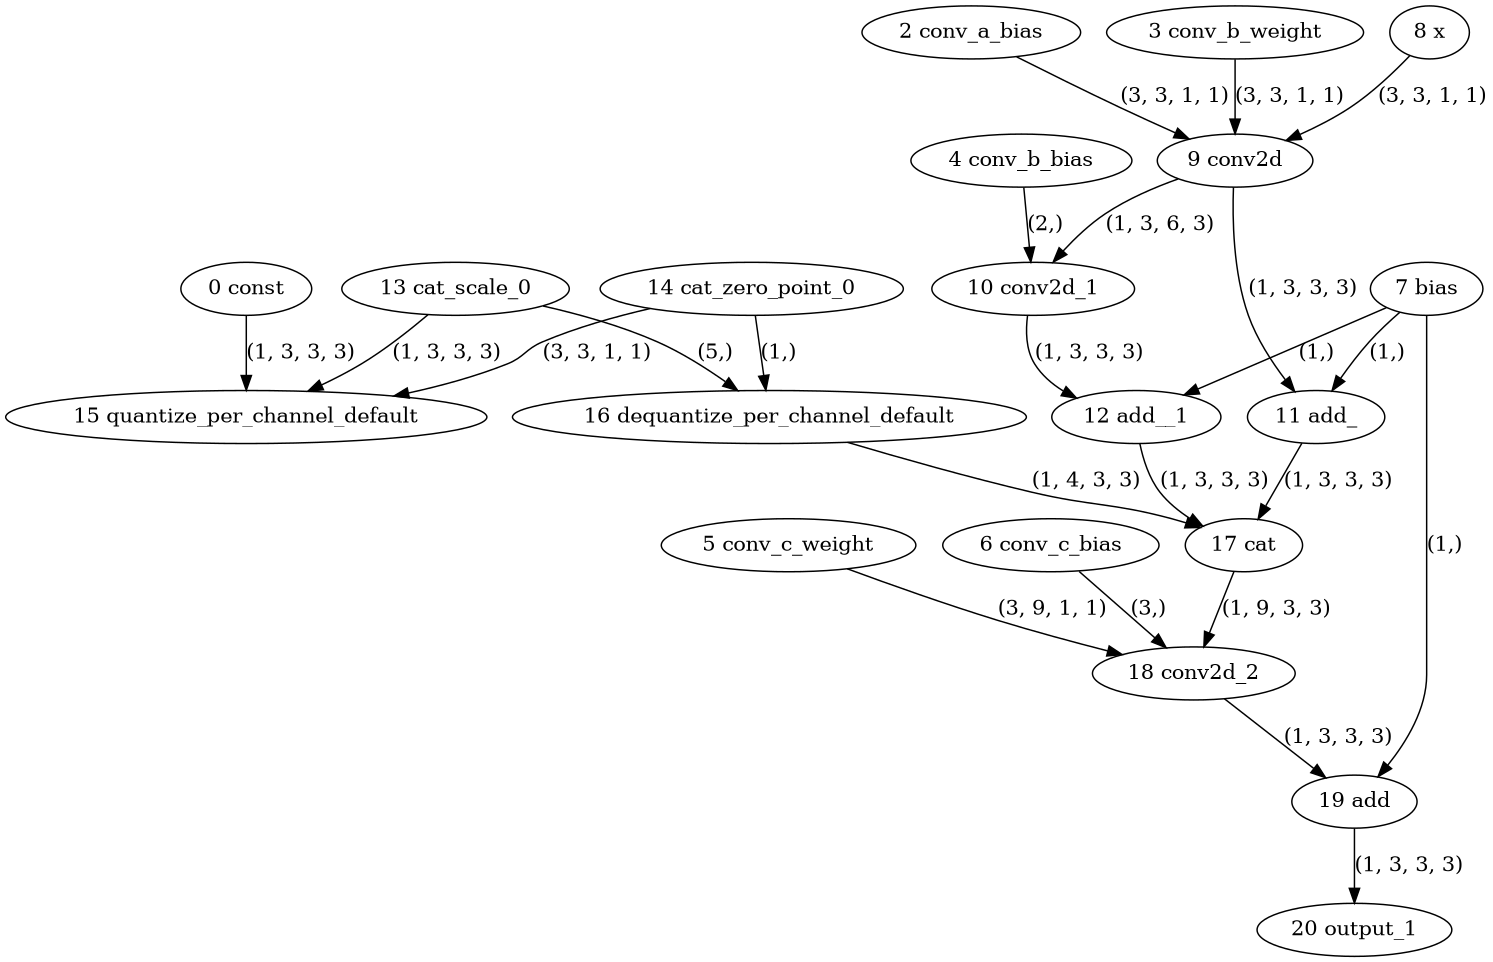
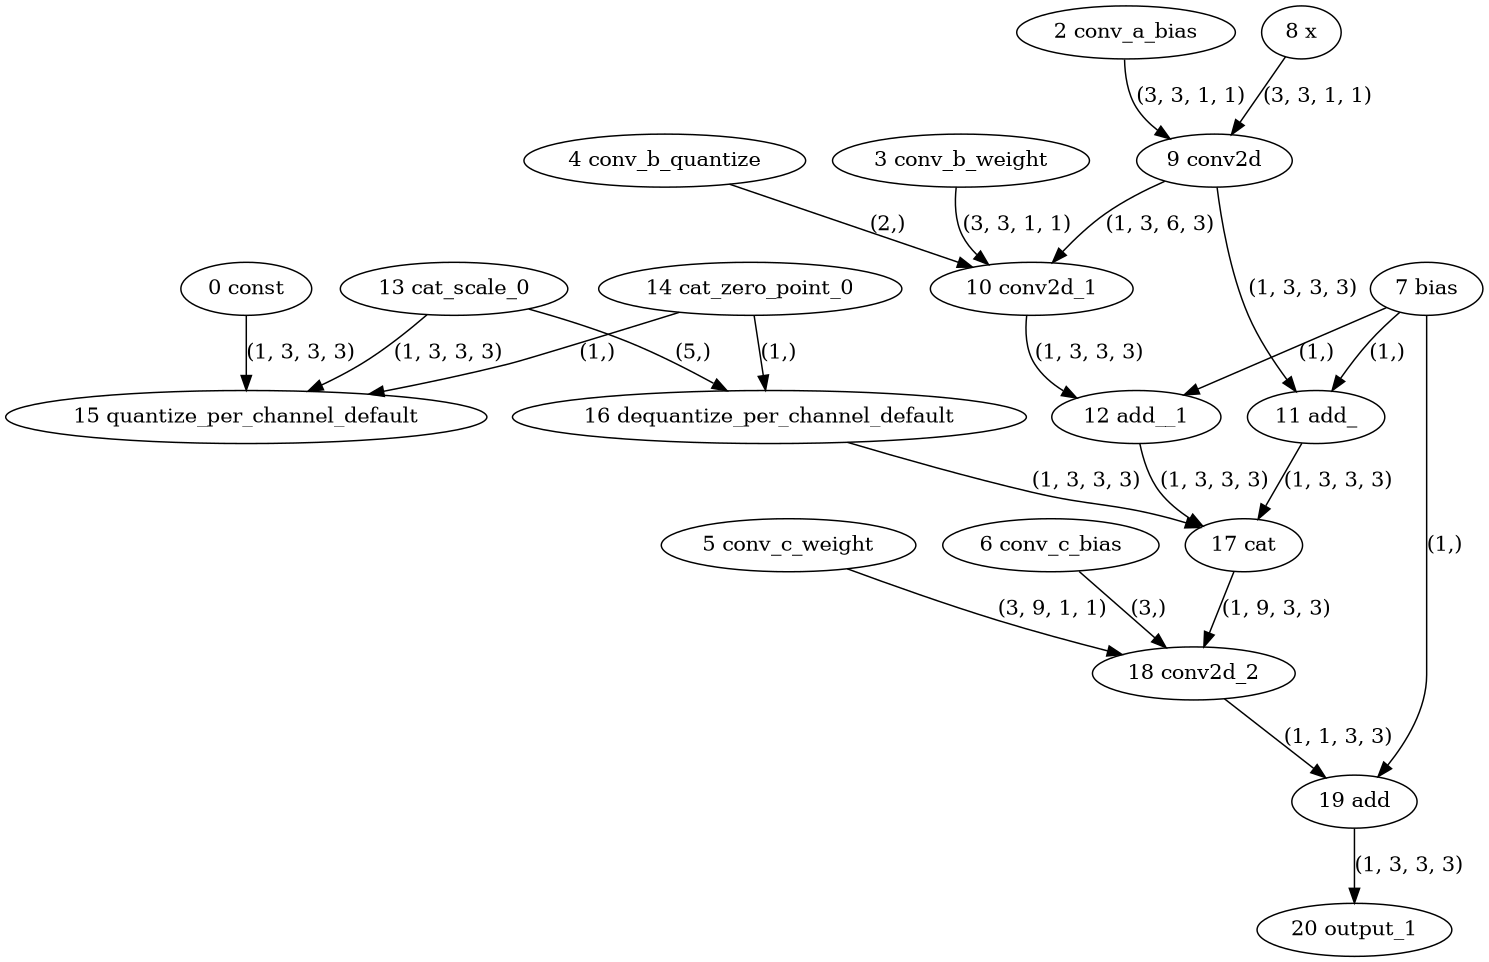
edge "3 conv_b_weight" -> "9 conv2d": now "3 conv_b_weight" -> "10 conv2d_1"
node "4 conv_b_bias": label "4 conv_b_bias" -> "4 conv_b_quantize"
edge "14 cat_zero_point_0" -> "15 quantize_per_channel_default": label "(3, 3, 1, 1)" -> "(1,)"
edge "16 dequantize_per_channel_default" -> "17 cat": label "(1, 4, 3, 3)" -> "(1, 3, 3, 3)"
edge "18 conv2d_2" -> "19 add": label "(1, 3, 3, 3)" -> "(1, 1, 3, 3)"
